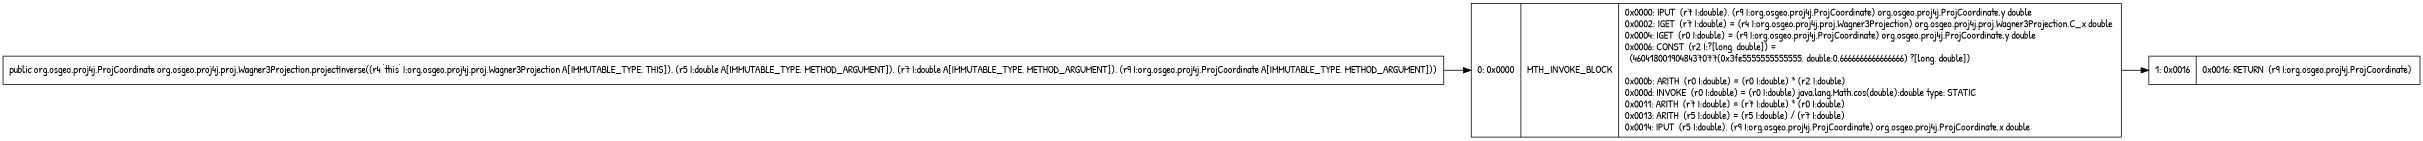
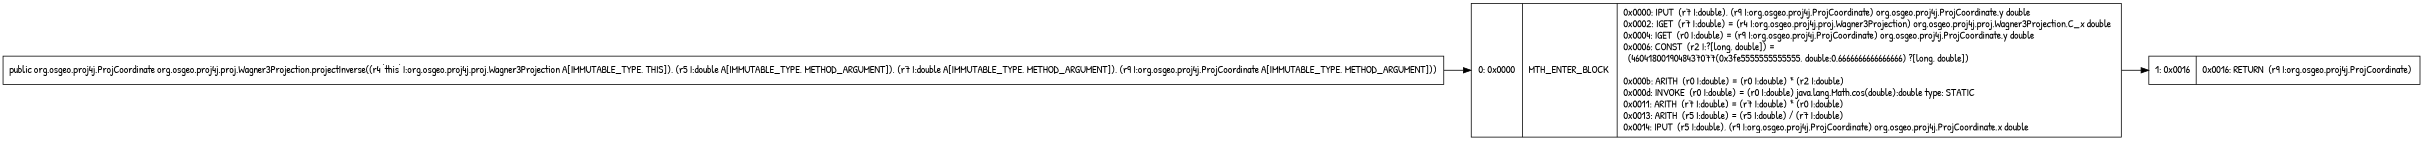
node "0: 0x0000": text "MTH_INVOKE_BLOCK" -> "MTH_ENTER_BLOCK"
